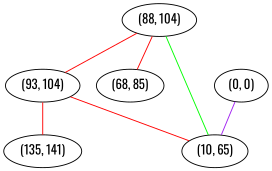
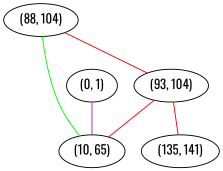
node "(68, 85)": removed
node "(0, 0)": label "(0, 0)" -> "(0, 1)"
